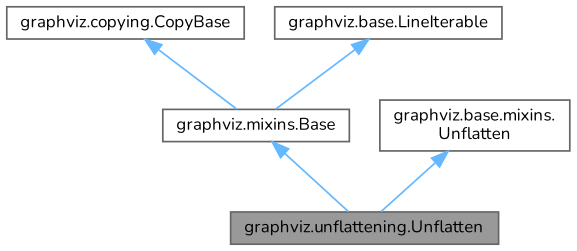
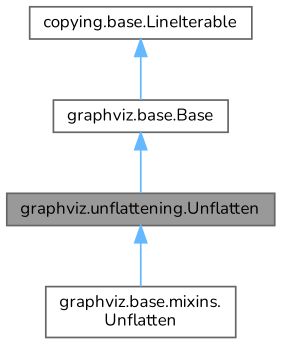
node "graphviz.copying.CopyBase": removed
node "graphviz.base.LineIterable": label "graphviz.base.LineIterable" -> "copying.base.LineIterable"
node "graphviz.mixins.Base": label "graphviz.mixins.Base" -> "graphviz.base.Base"
edge "graphviz.unflattening.Unflatten" -> "graphviz.base.mixins. Unflatten": reversed
